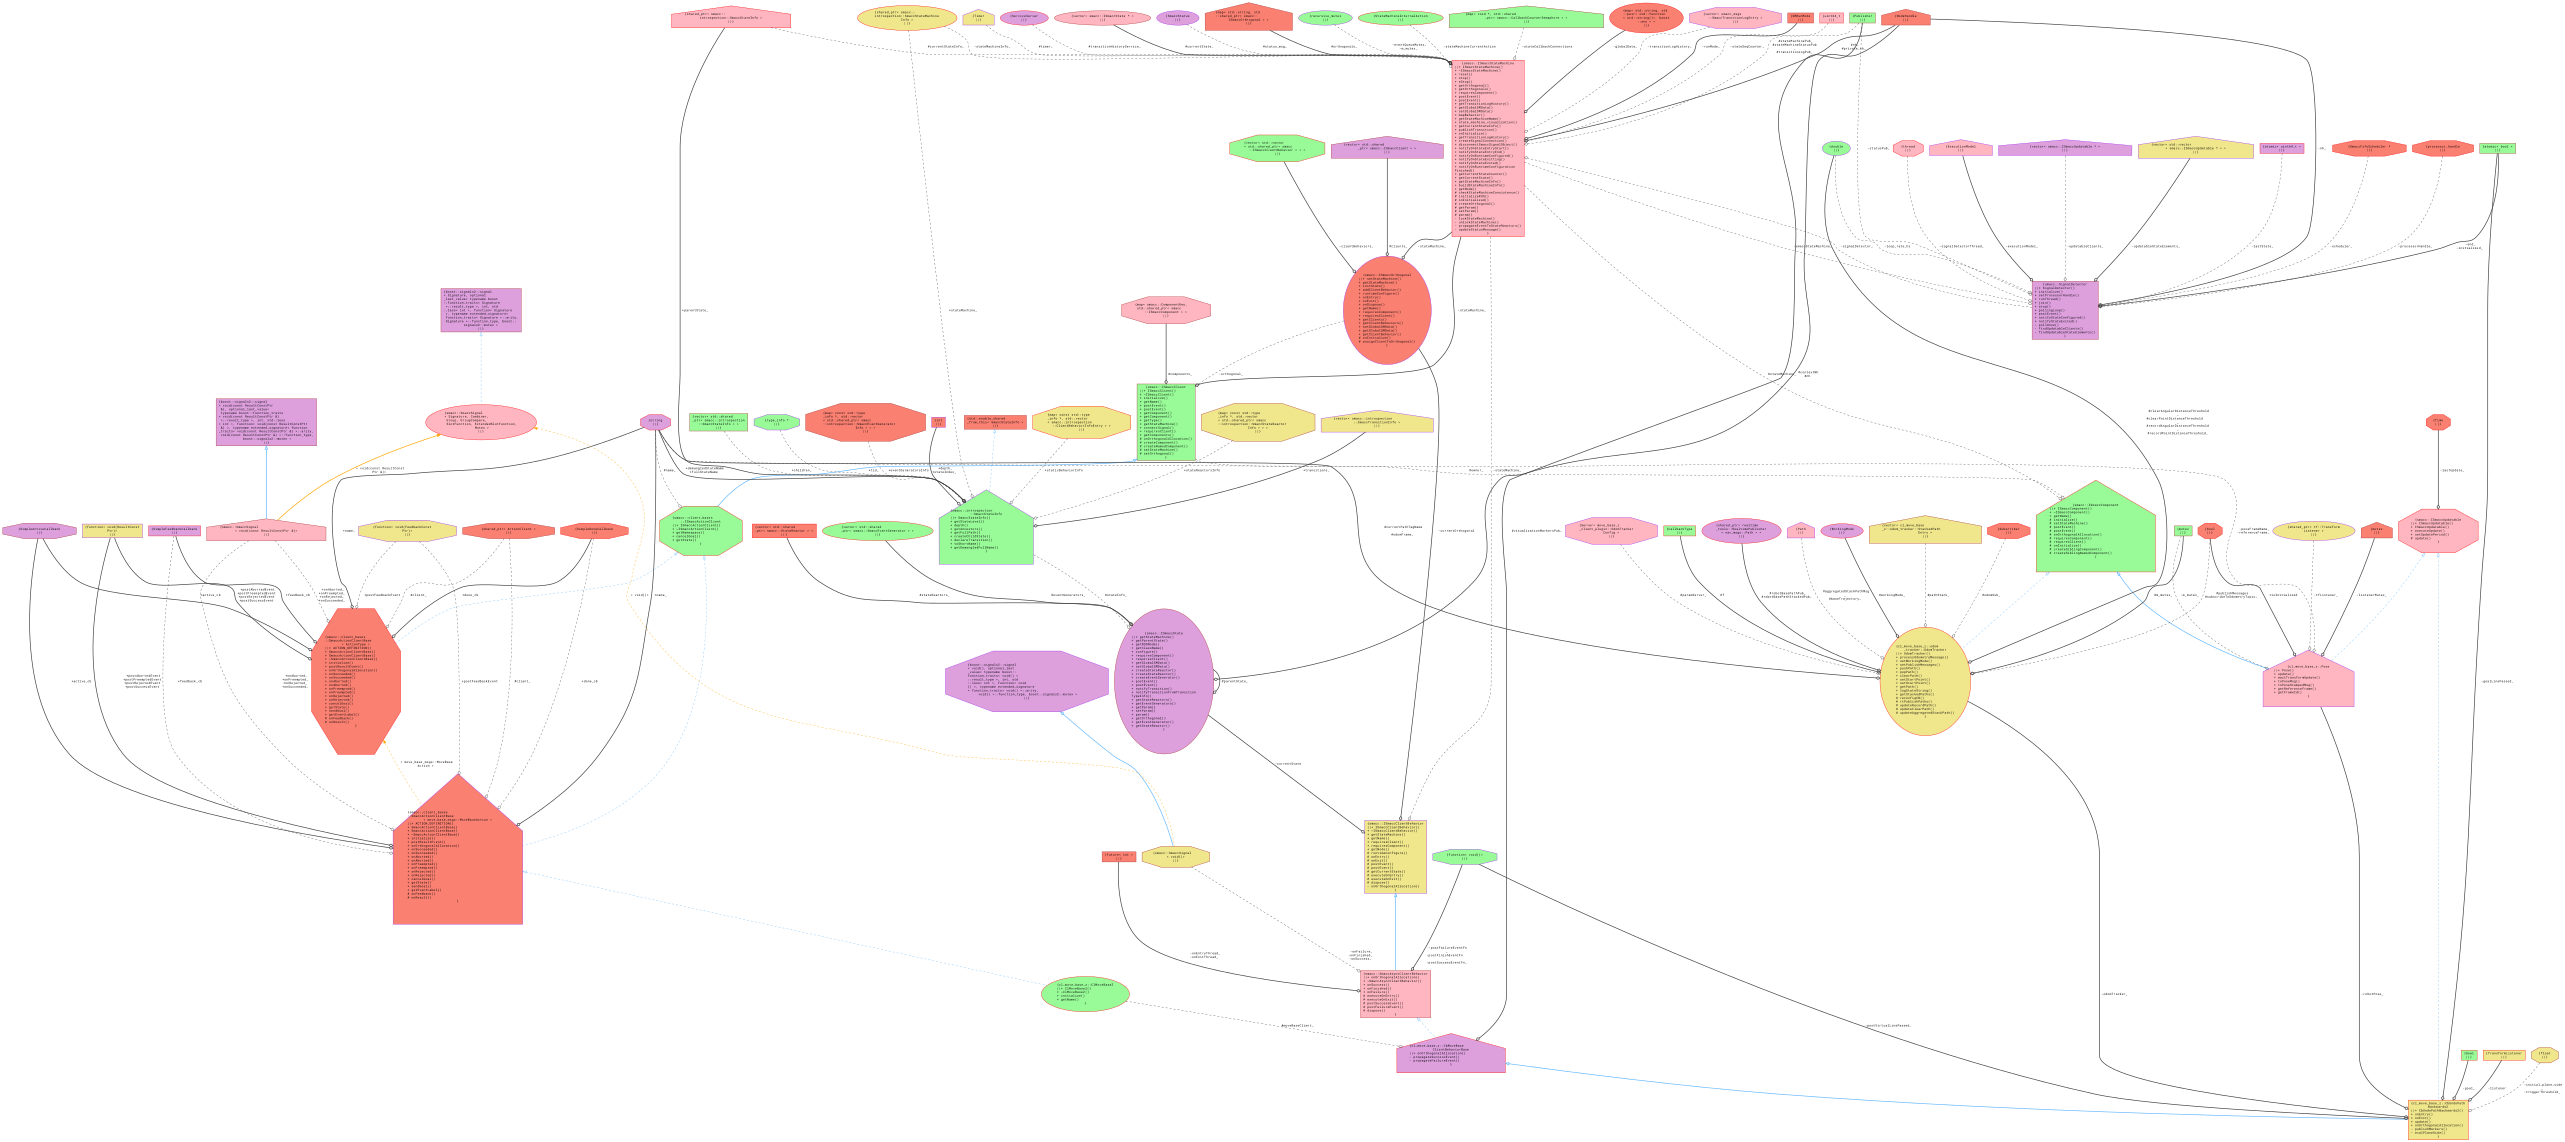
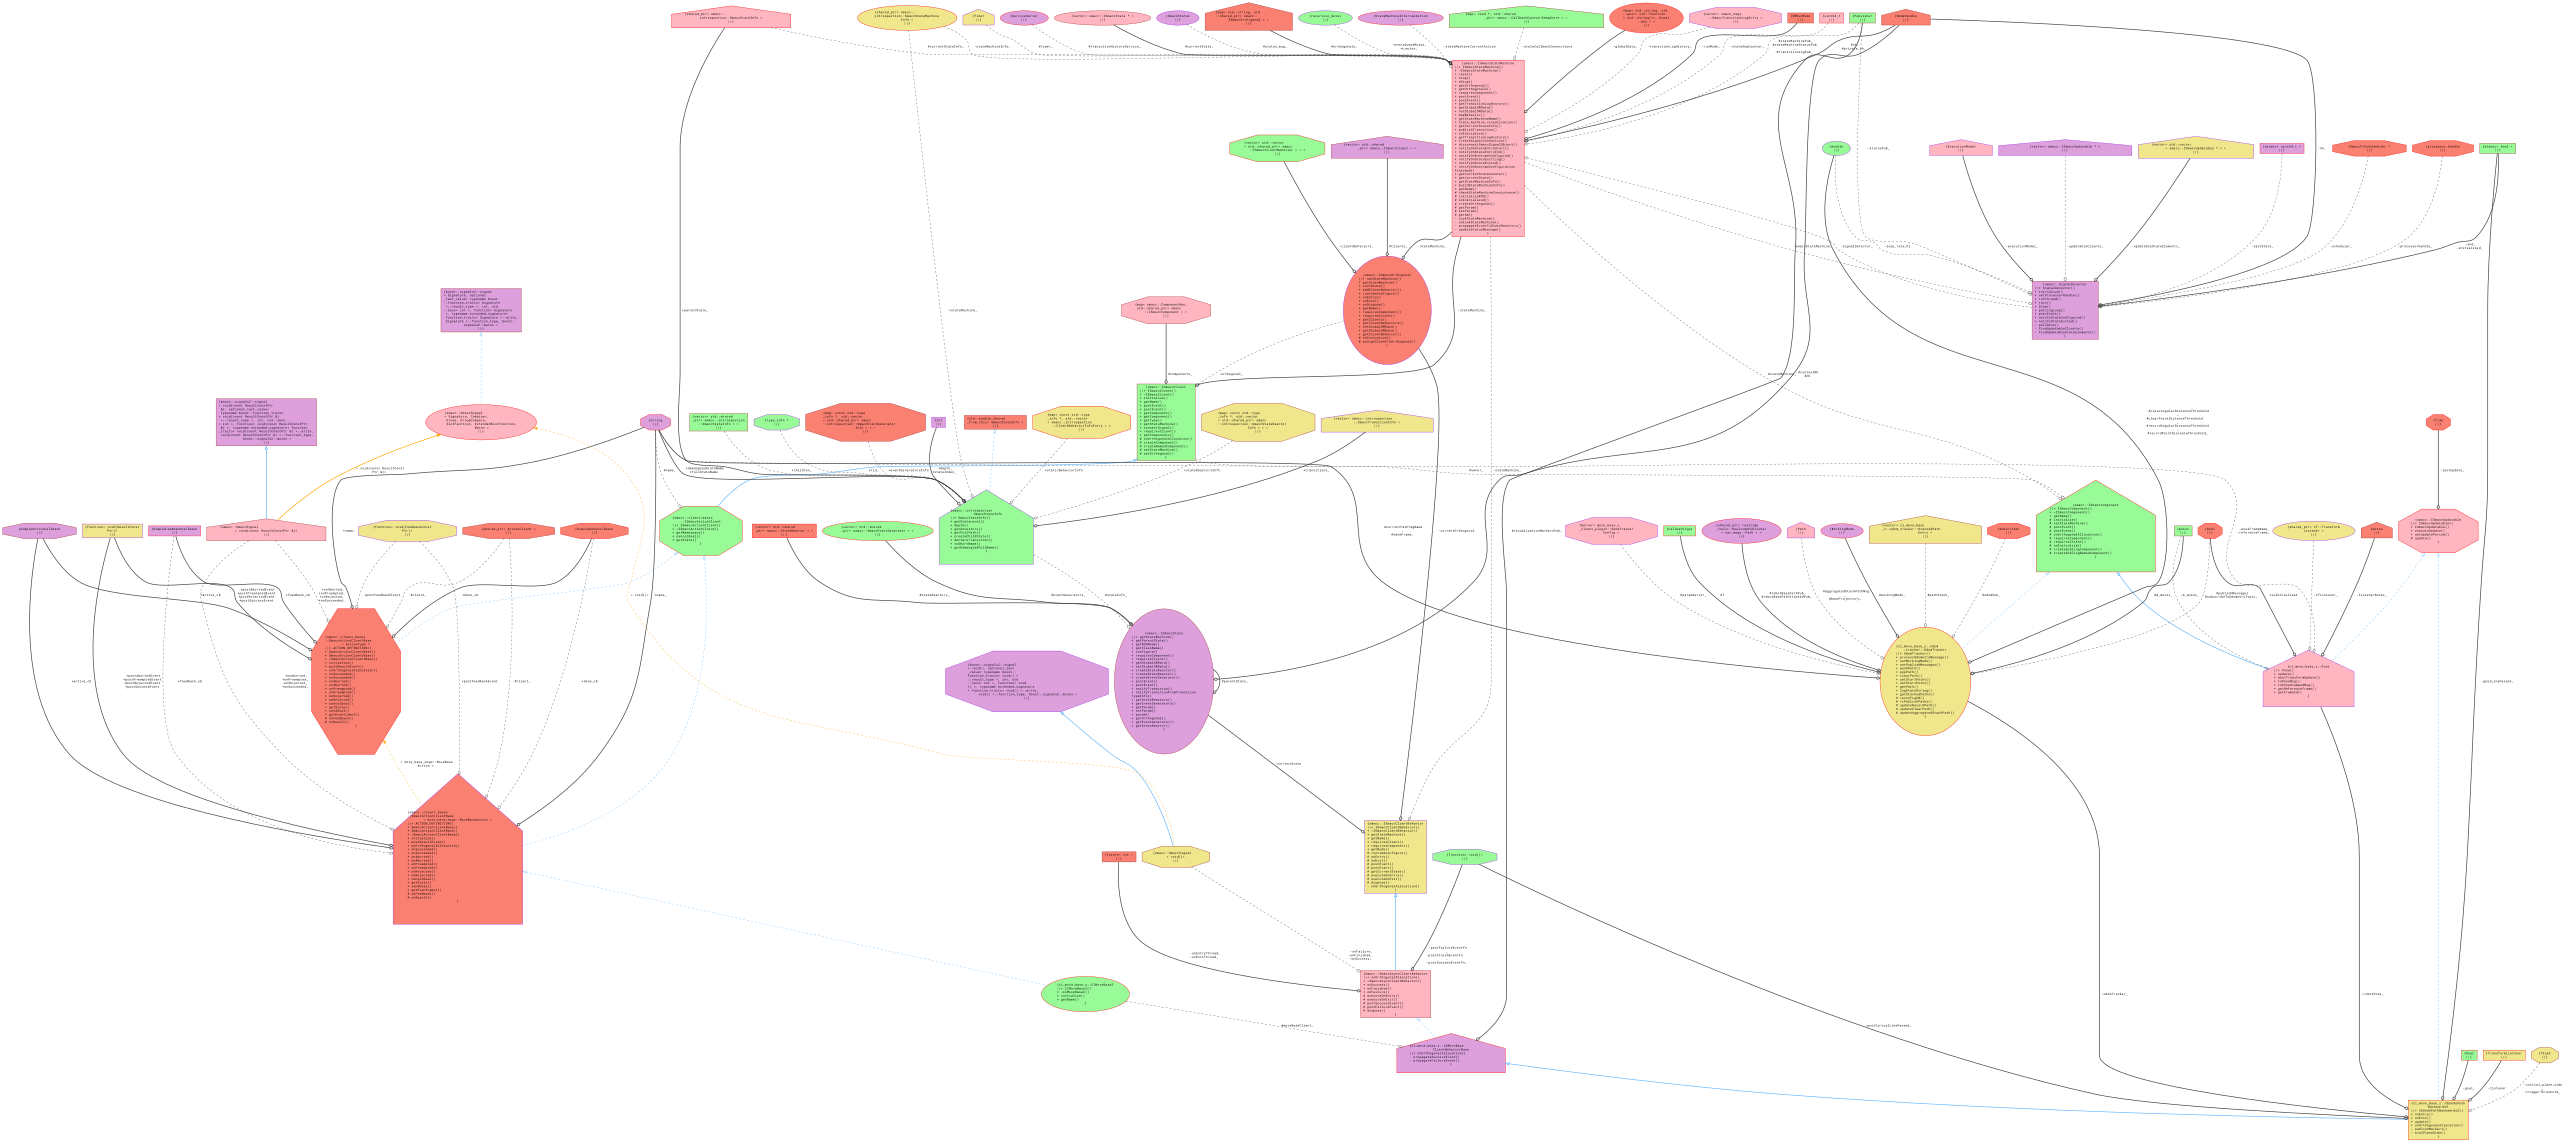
node "{StateMachineInternalAction ||}": fillcolor palegreen -> plum
node "{thread ||}": removed
node "{int ||}": fillcolor salmon -> plum
